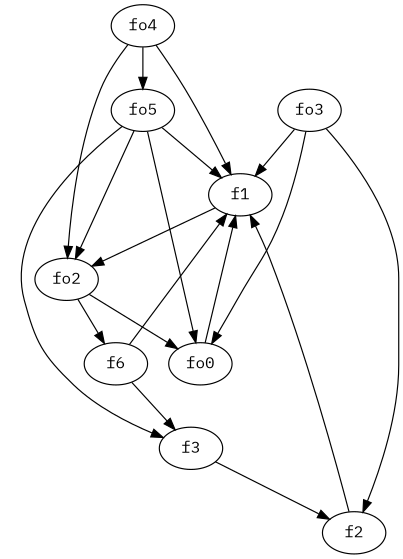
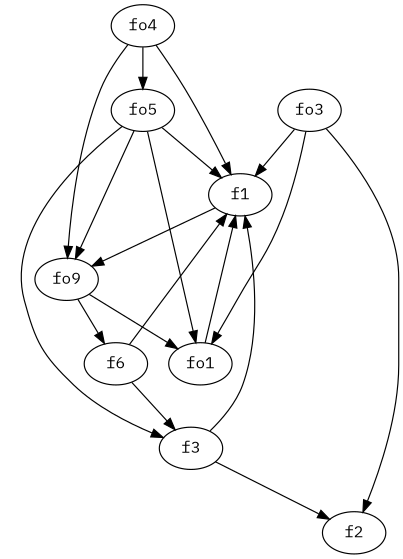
node "fo2": label "fo2" -> "fo9"
node "fo0": label "fo0" -> "fo1"
edge "f2" -> "f1": now "f3" -> "f1"
